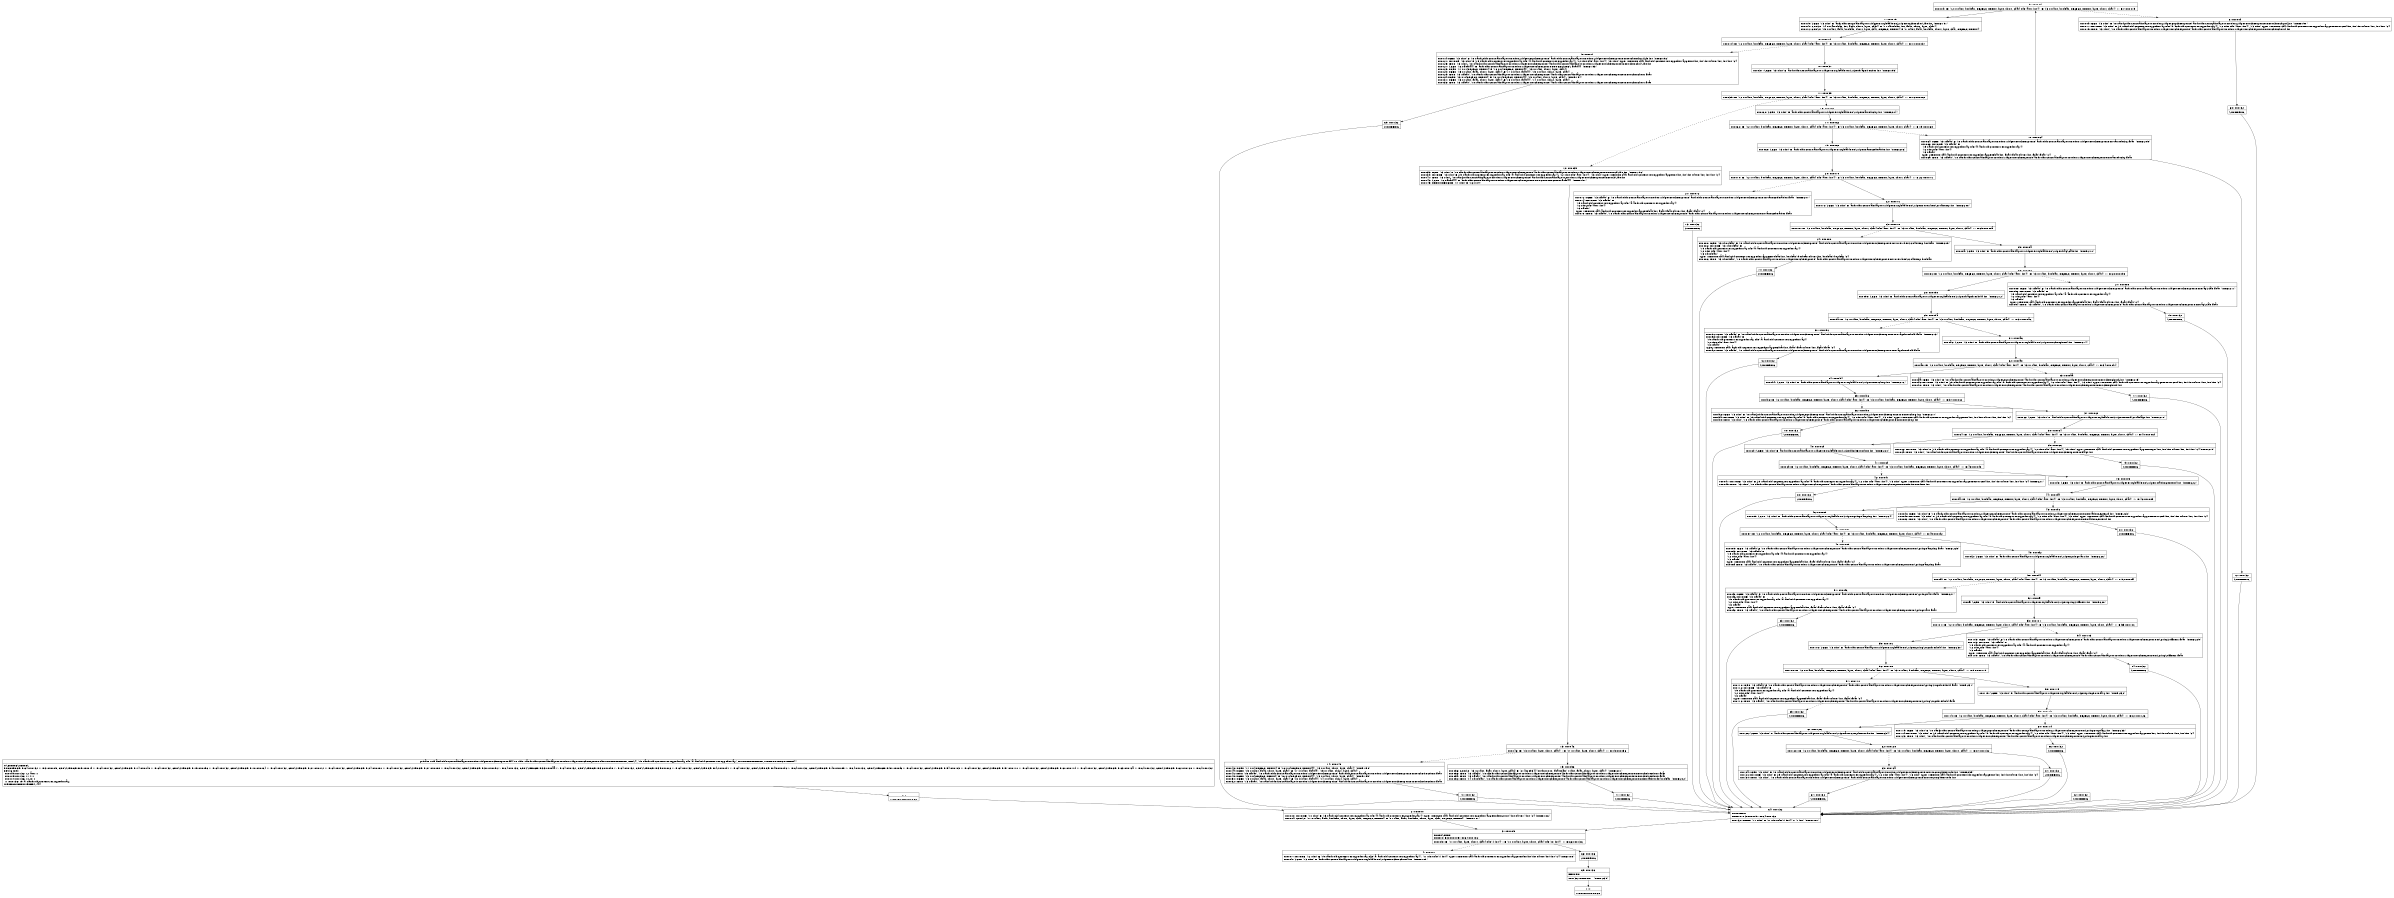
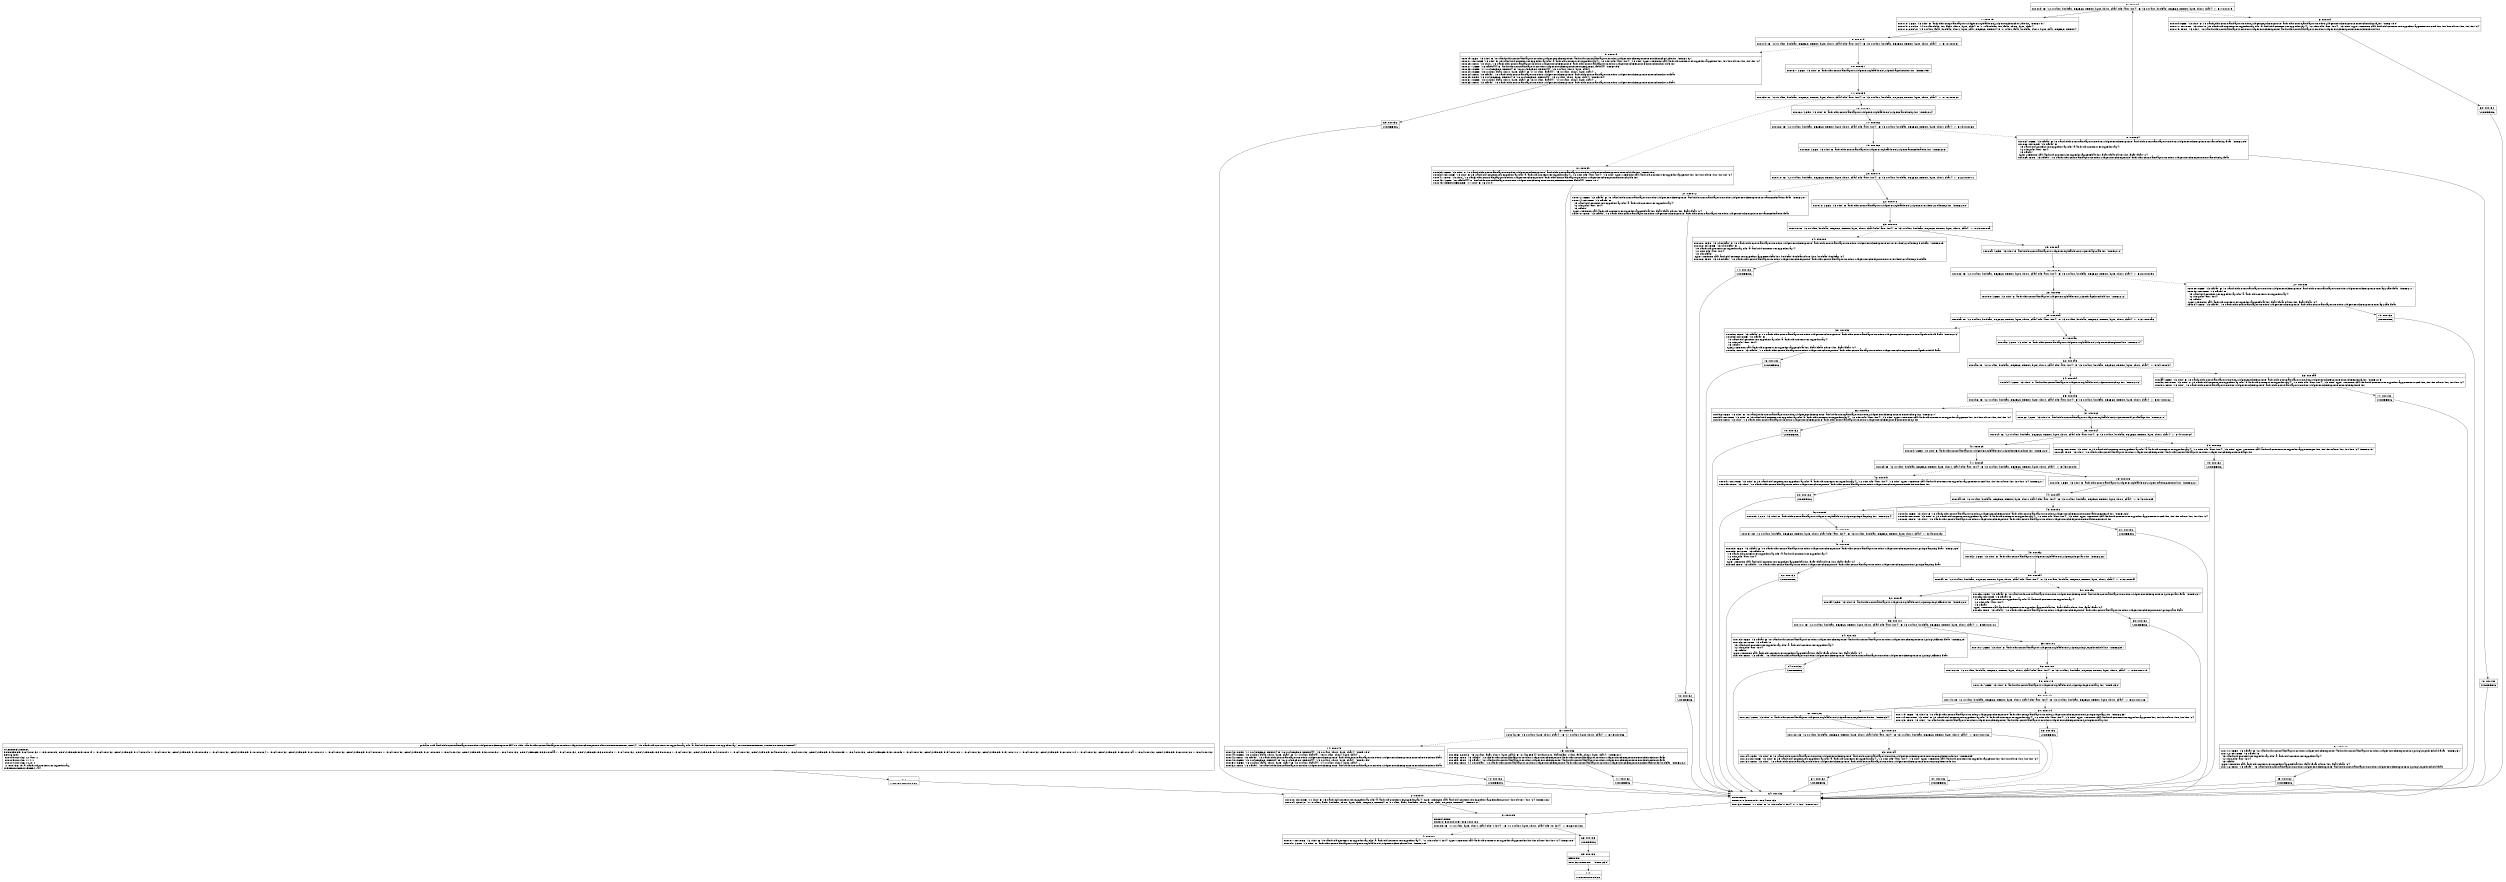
edge "48: 0x00e9" -> "82: 0x0132": added
edge "56: 0x010e" -> "57: 0x0110": removed
edge "57: 0x0110" -> "85: 0x0132": style dashed -> solid
edge "86: 0x0132" -> "64: 0x0132": style solid -> dashed
